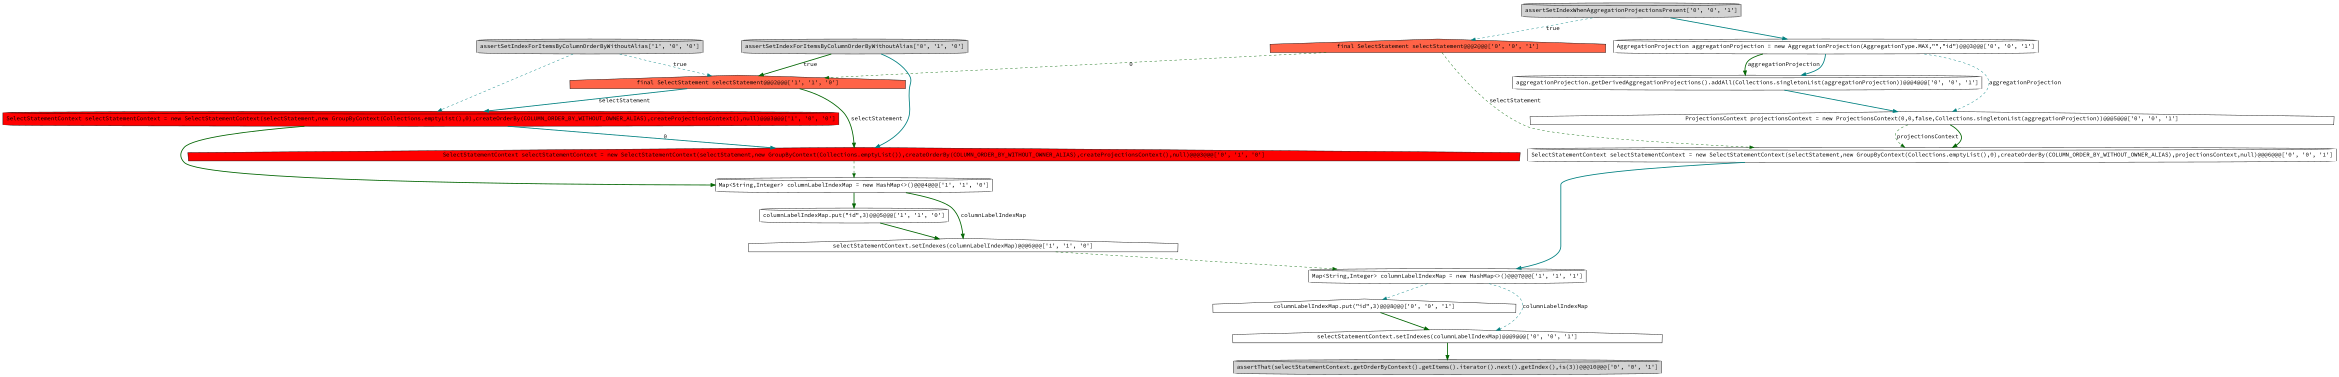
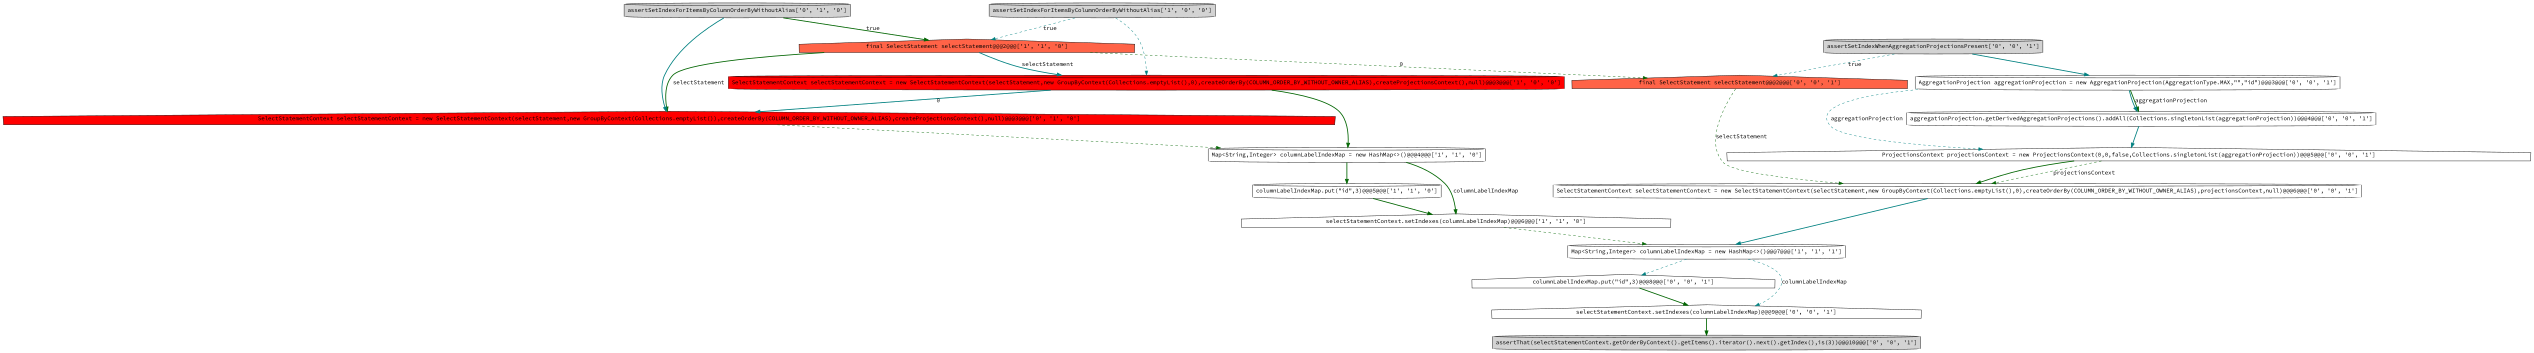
edge "final SelectStatement selectStatement@@@2@@@['0', '0', '1']" -> "final SelectStatement selectStatement@@@2@@@['1', '1', '0']": reversed
